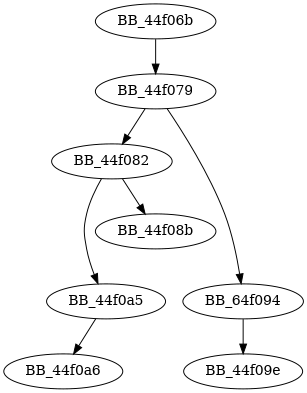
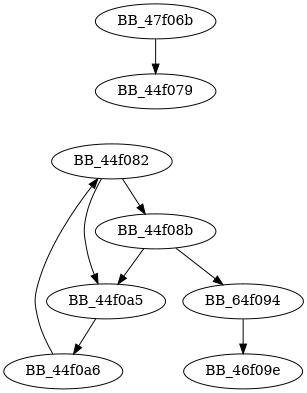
node "BB_44f06b": label "BB_44f06b" -> "BB_47f06b"
edge "BB_44f079" -> "BB_44f082": now "BB_44f0a6" -> "BB_44f082"
edge "BB_44f079" -> "BB_64f094": now "BB_44f08b" -> "BB_64f094"
edge "BB_44f08b" -> "BB_44f0a5": added
node "BB_44f09e": label "BB_44f09e" -> "BB_46f09e"
